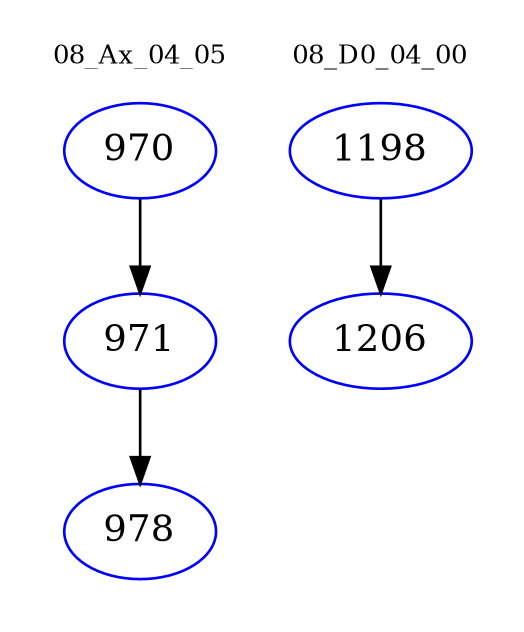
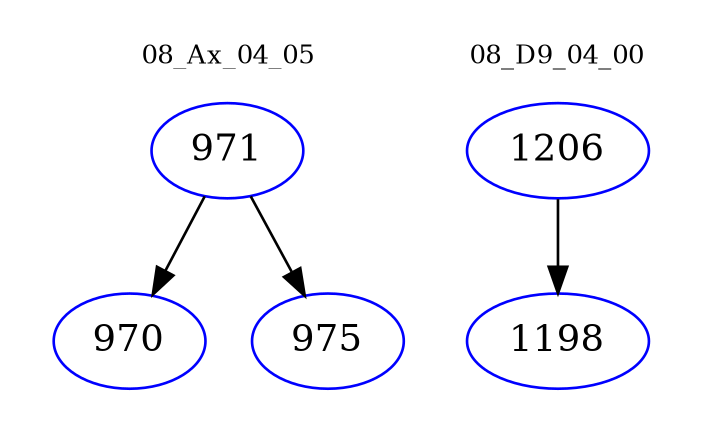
cluster "08_D0_04_00": label "08_D0_04_00" -> "08_D9_04_00"
edge "970" -> "971": reversed
edge "1198" -> "1206": reversed
node "978": label "978" -> "975"
